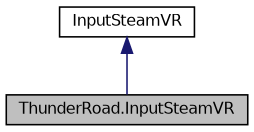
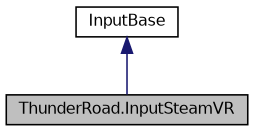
node "InputSteamVR": label "InputSteamVR" -> "InputBase"
